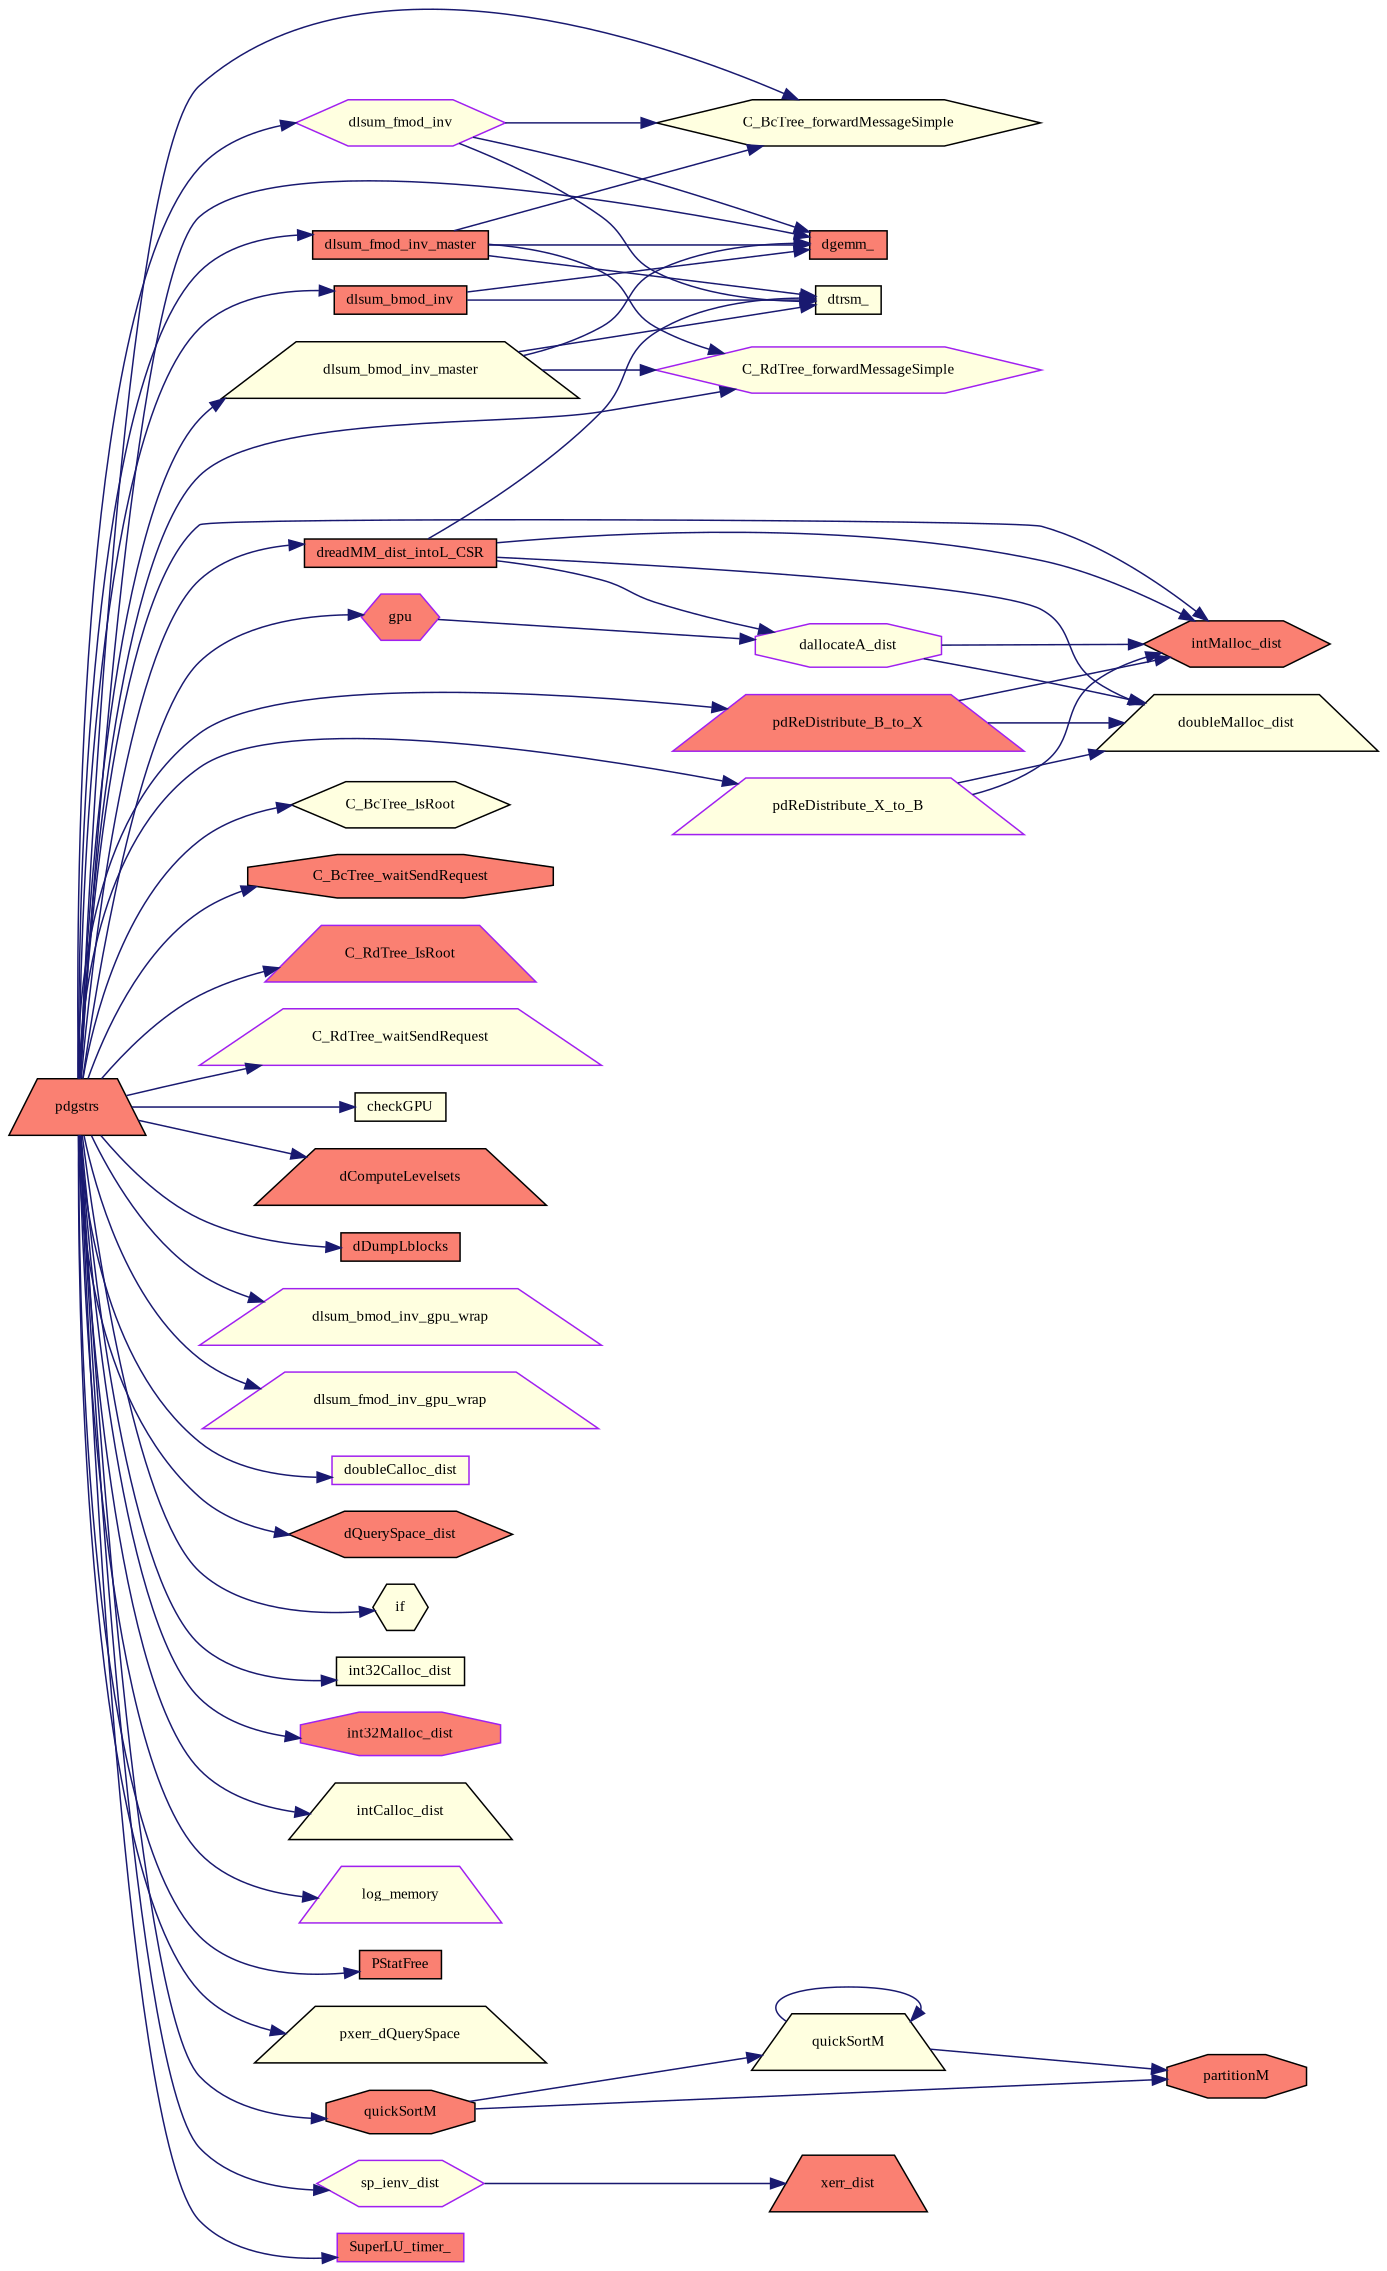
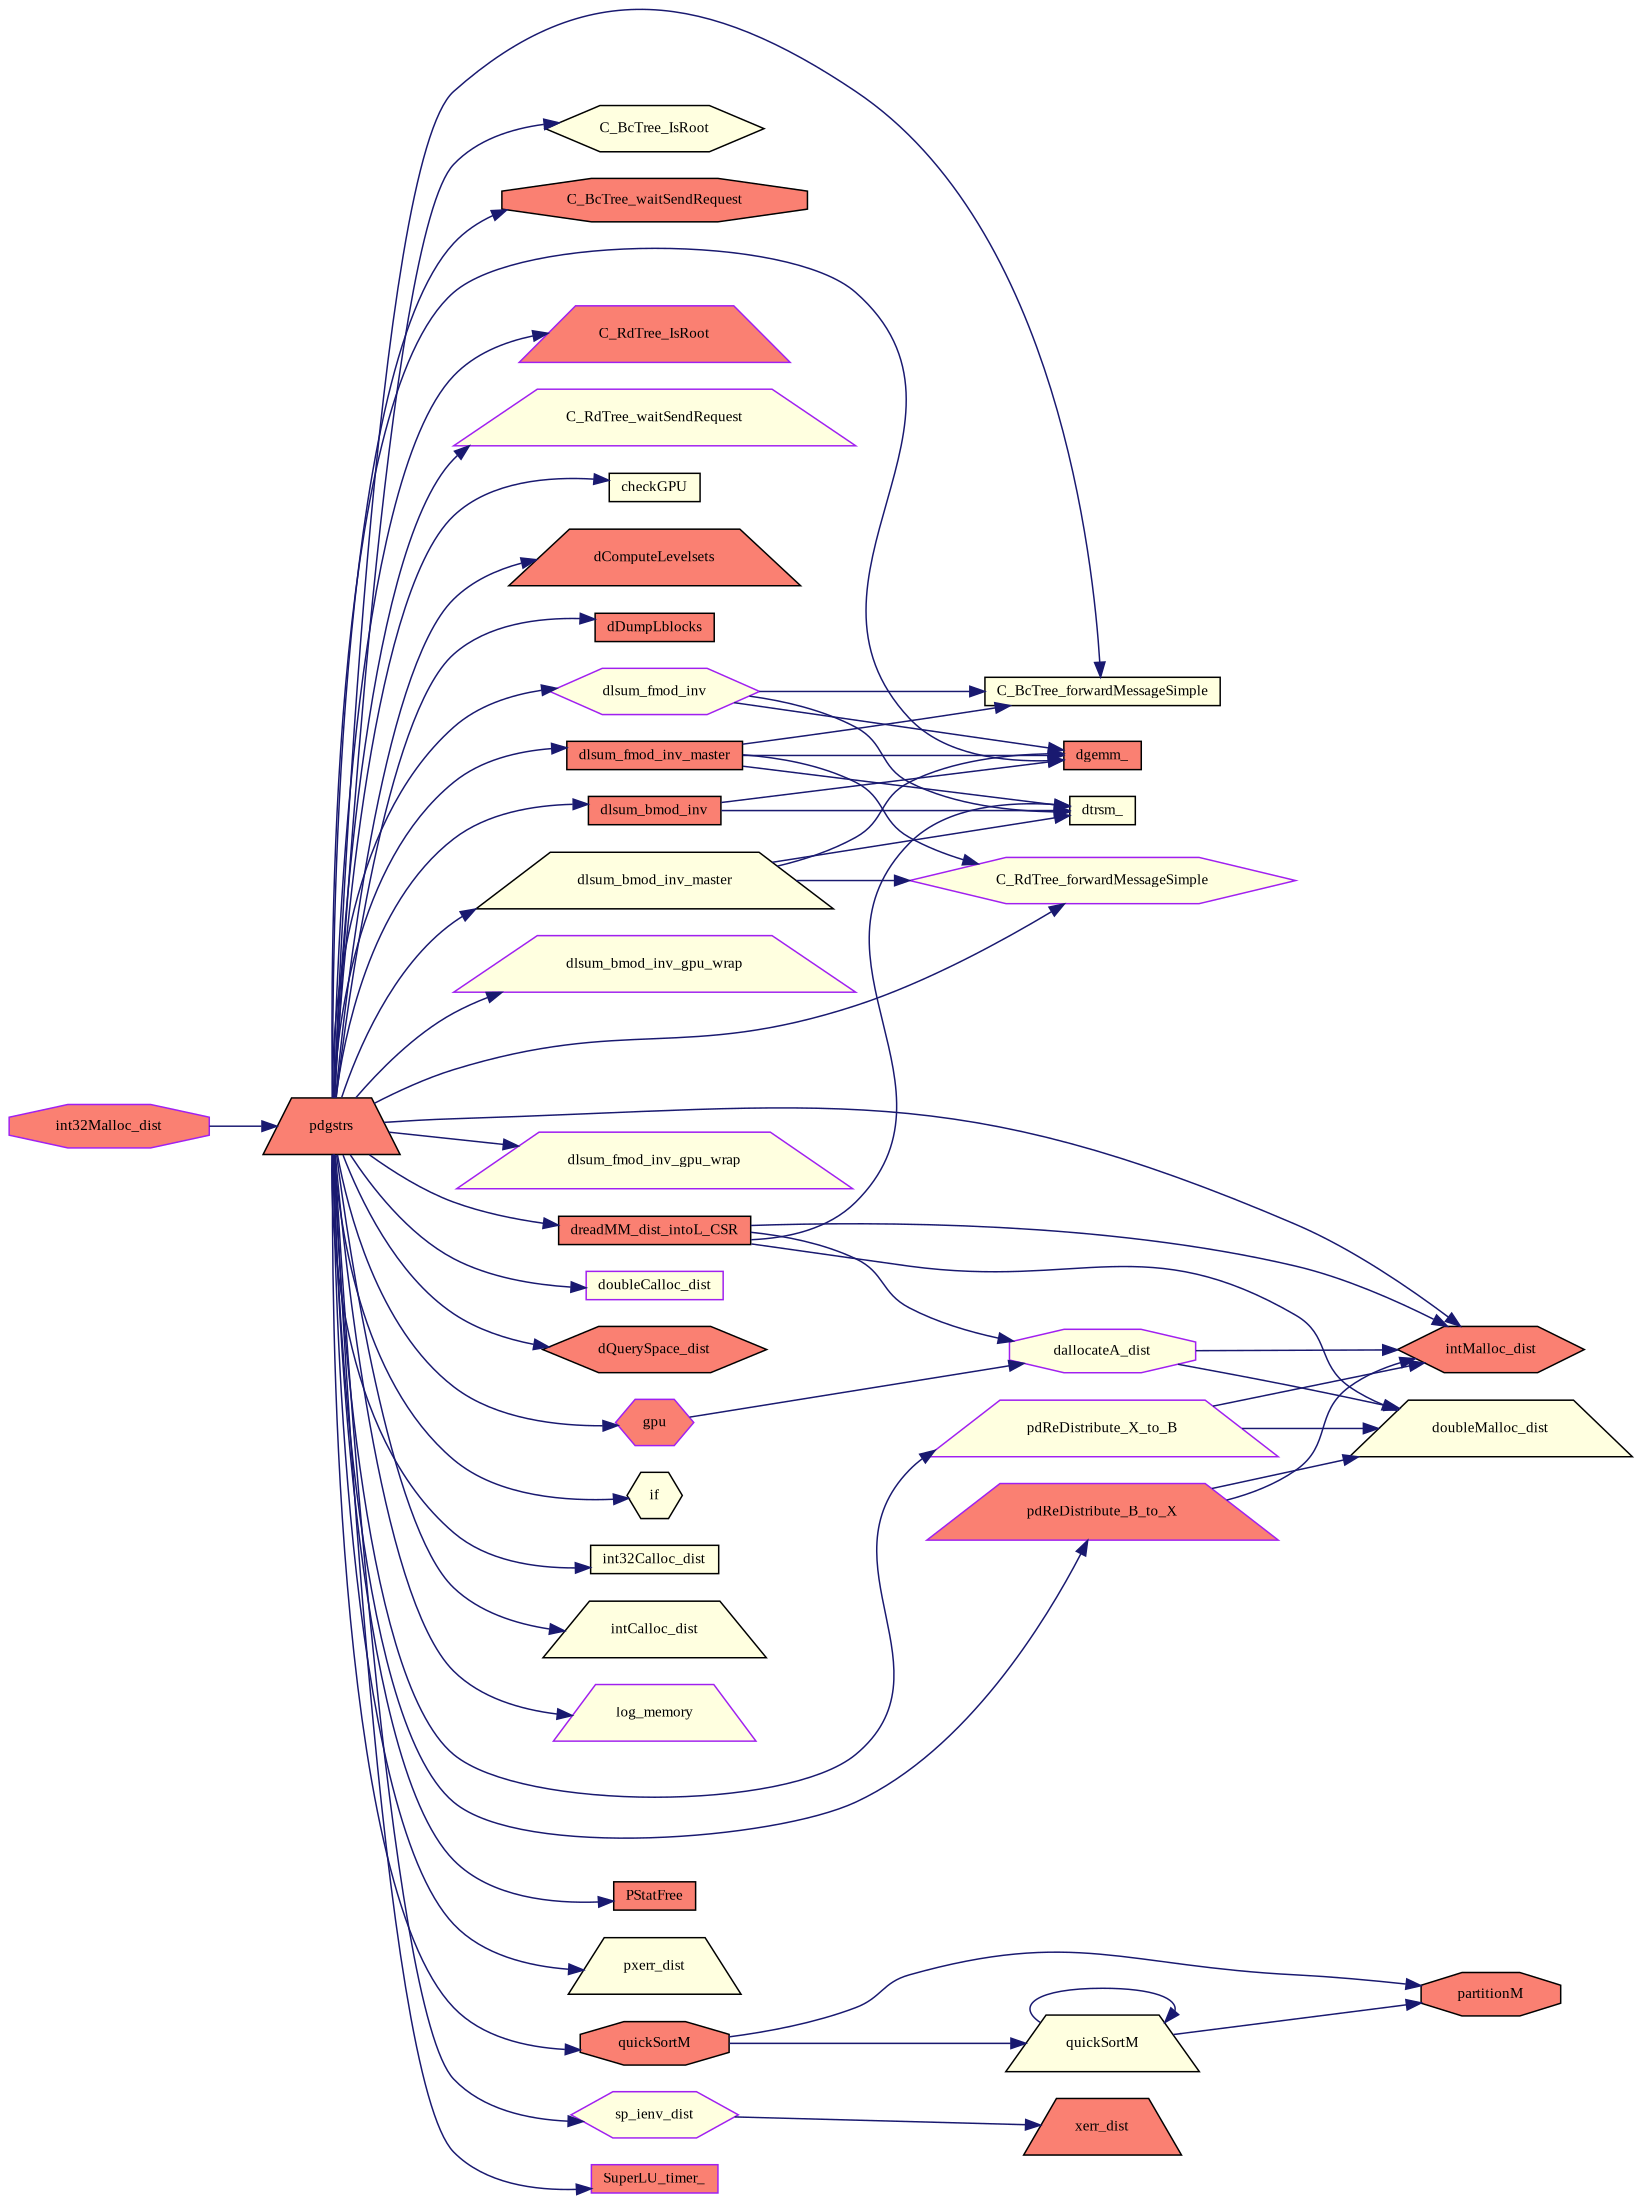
node "C_BcTree_forwardMessageSimple": shape hexagon -> box
edge "pdgstrs" -> "int32Malloc_dist": reversed
node "pxerr_dQuerySpace": label "pxerr_dQuerySpace" -> "pxerr_dist"
